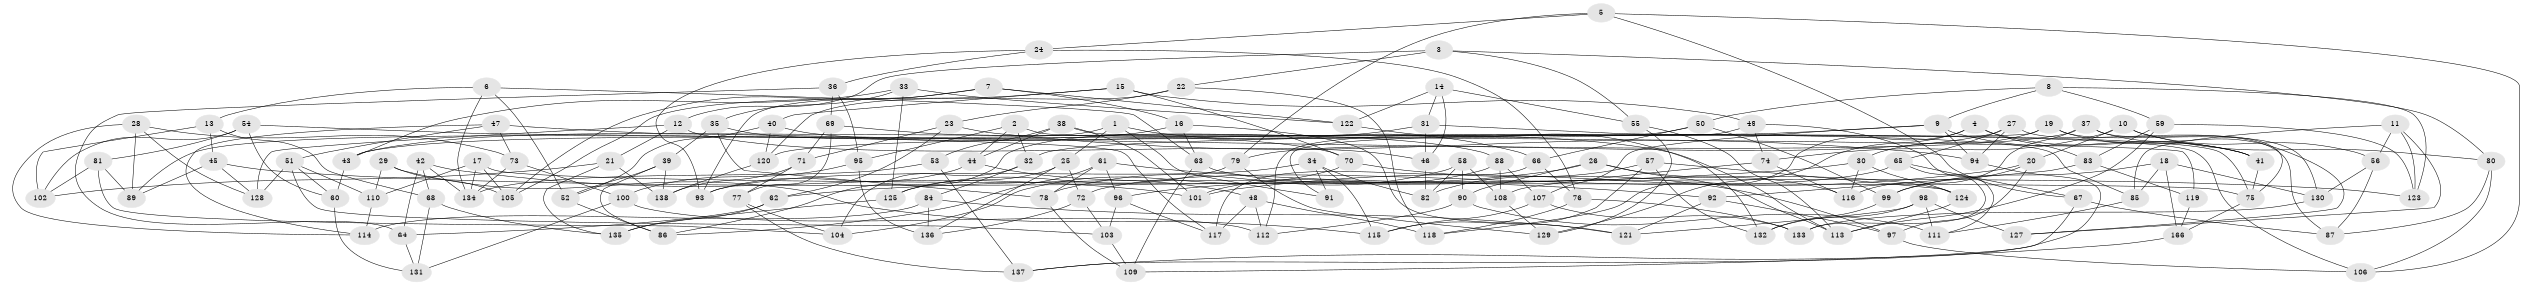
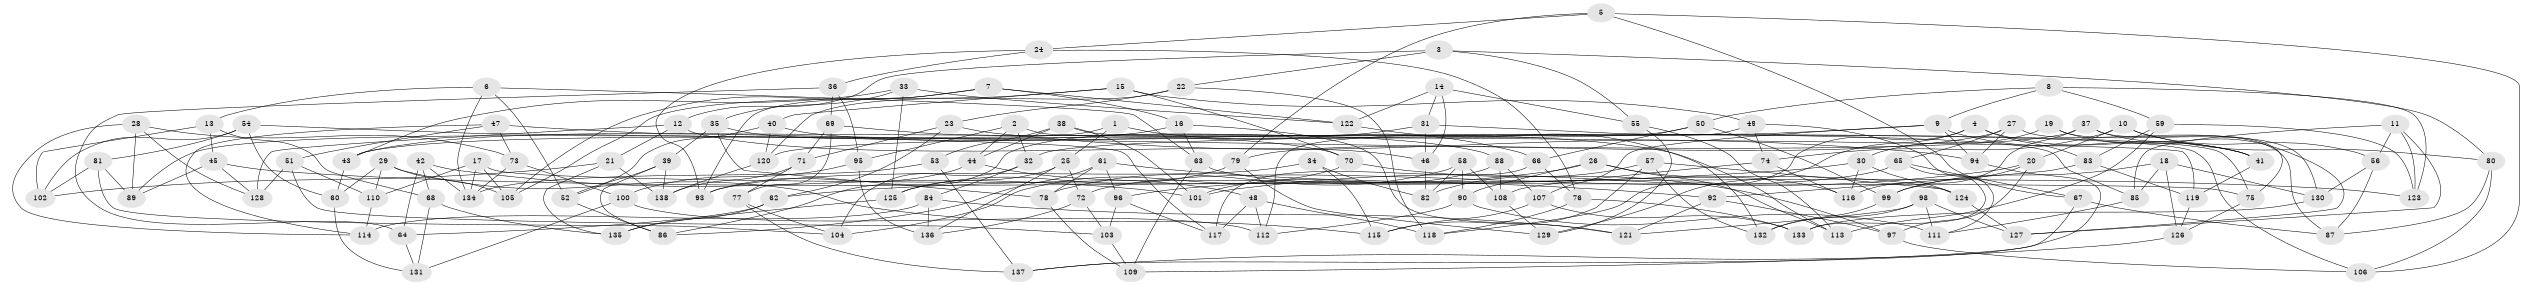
edge "51" -- "60": now "29" -- "60"
edge "41" -- "75": now "41" -- "119"
node "91": removed
edge "124" -- "113": now "124" -- "127"
node "166": label "166" -> "126"
